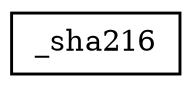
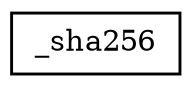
node "_sha216": label "_sha216" -> "_sha256"
